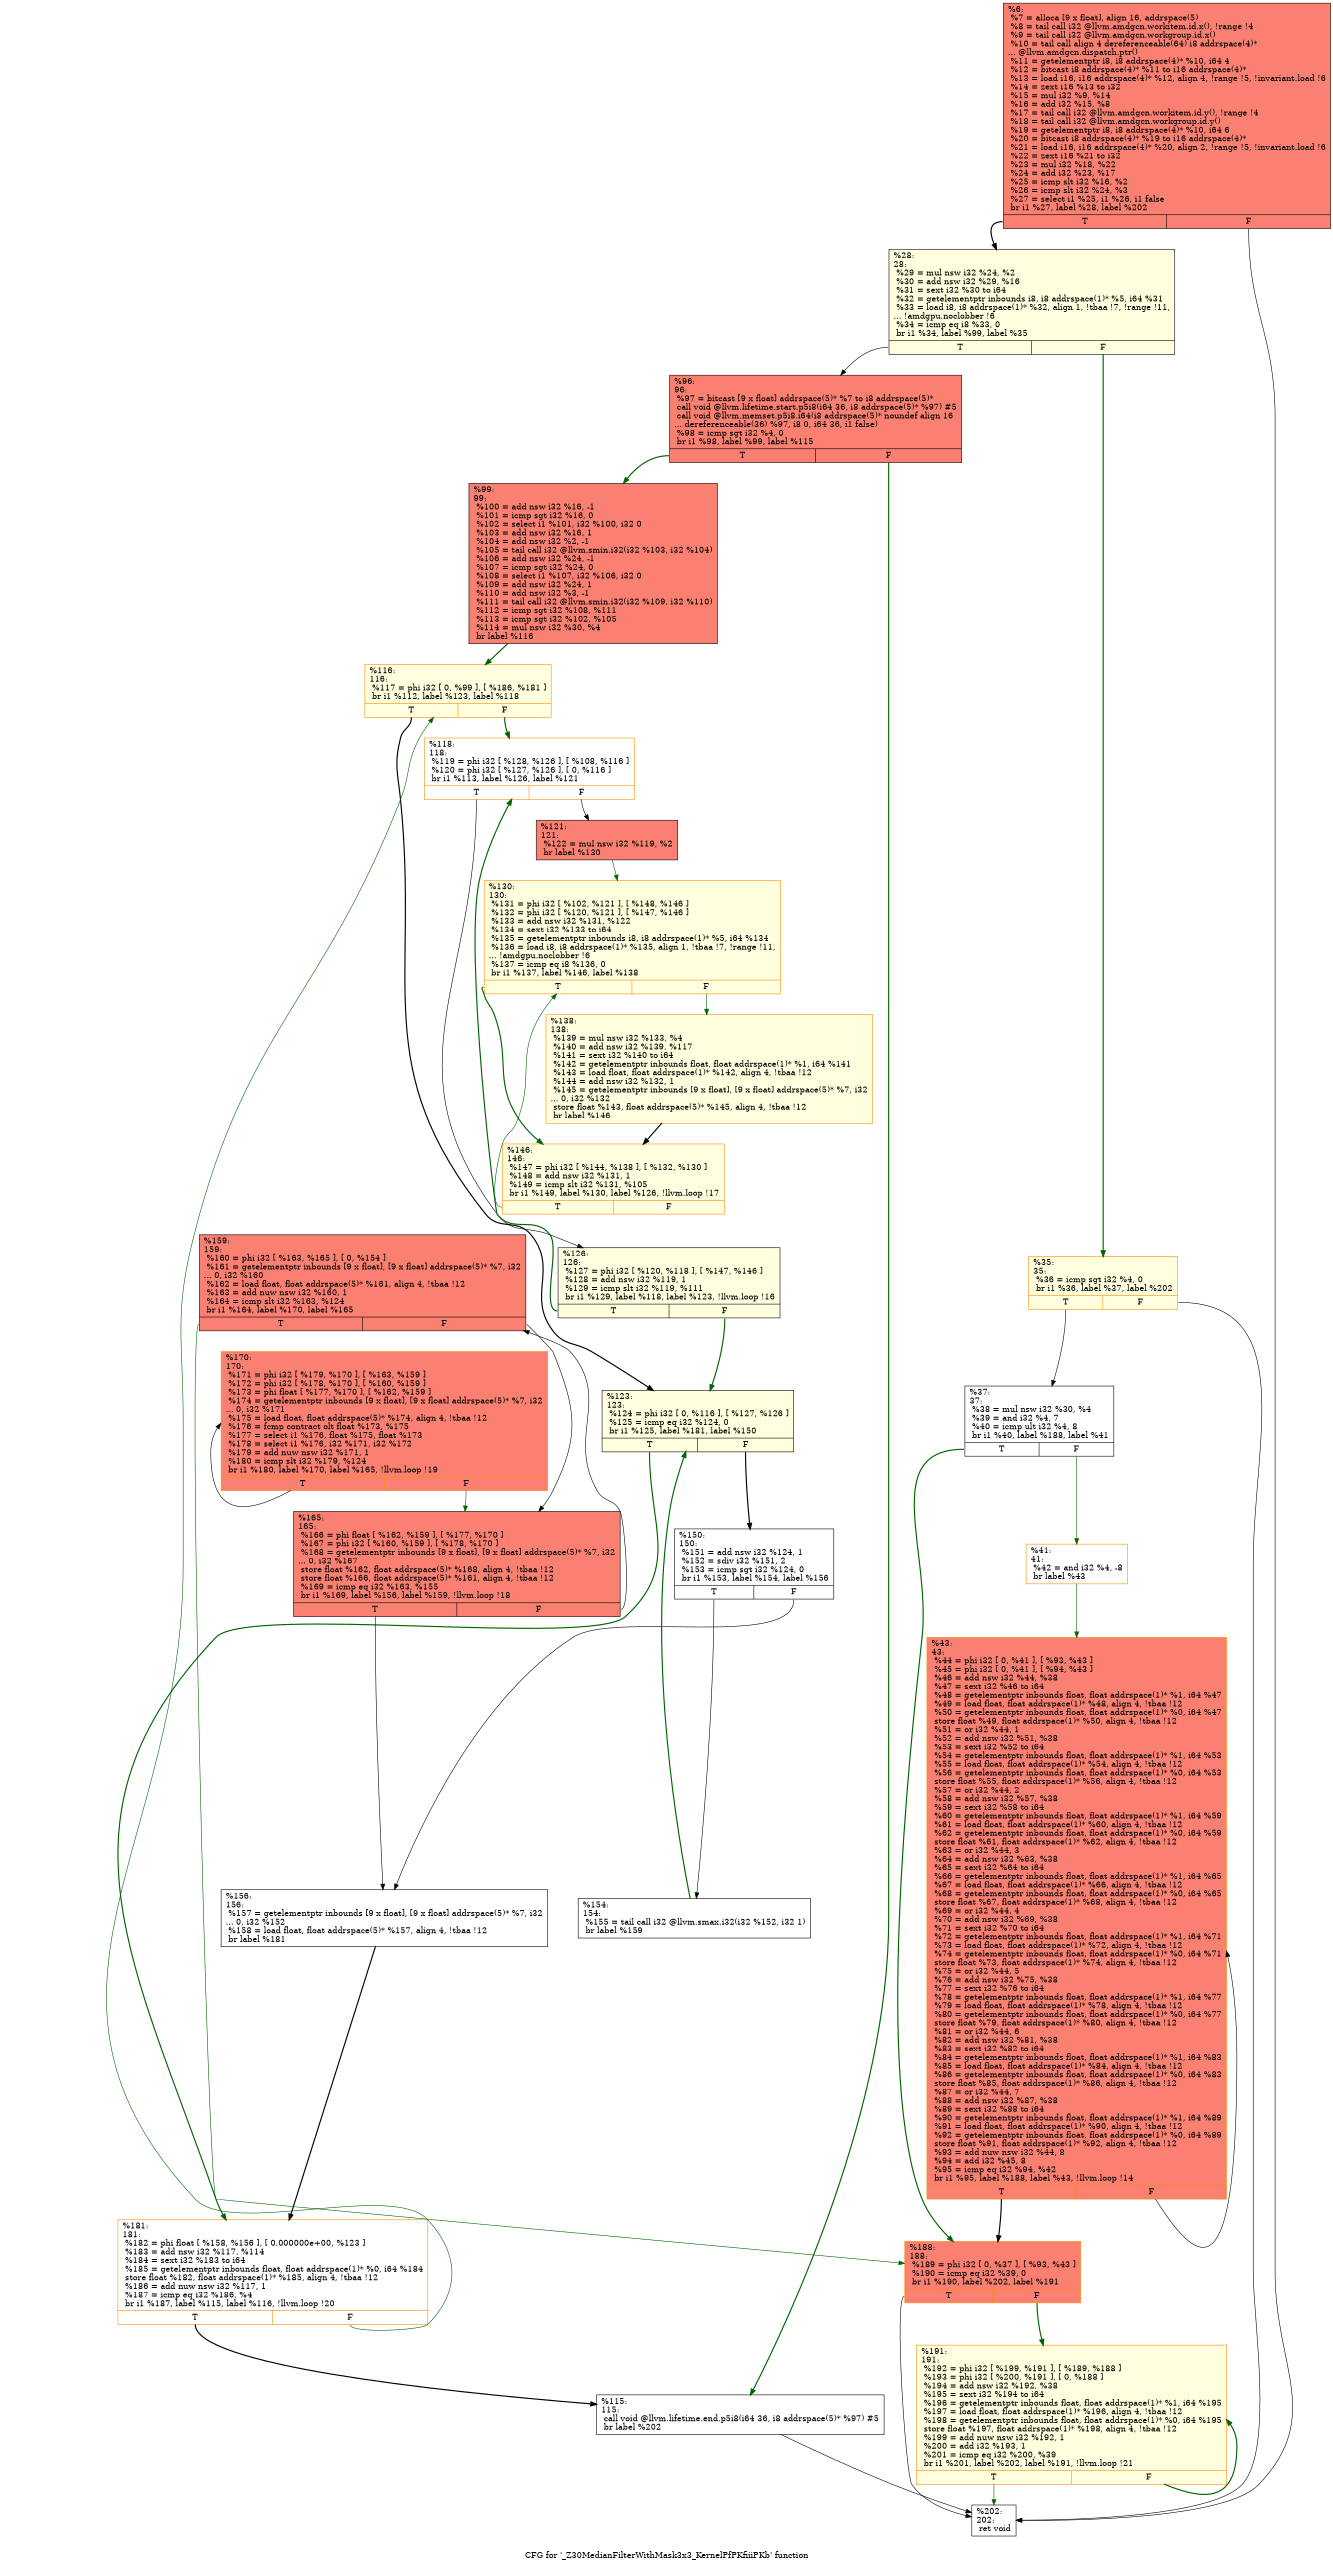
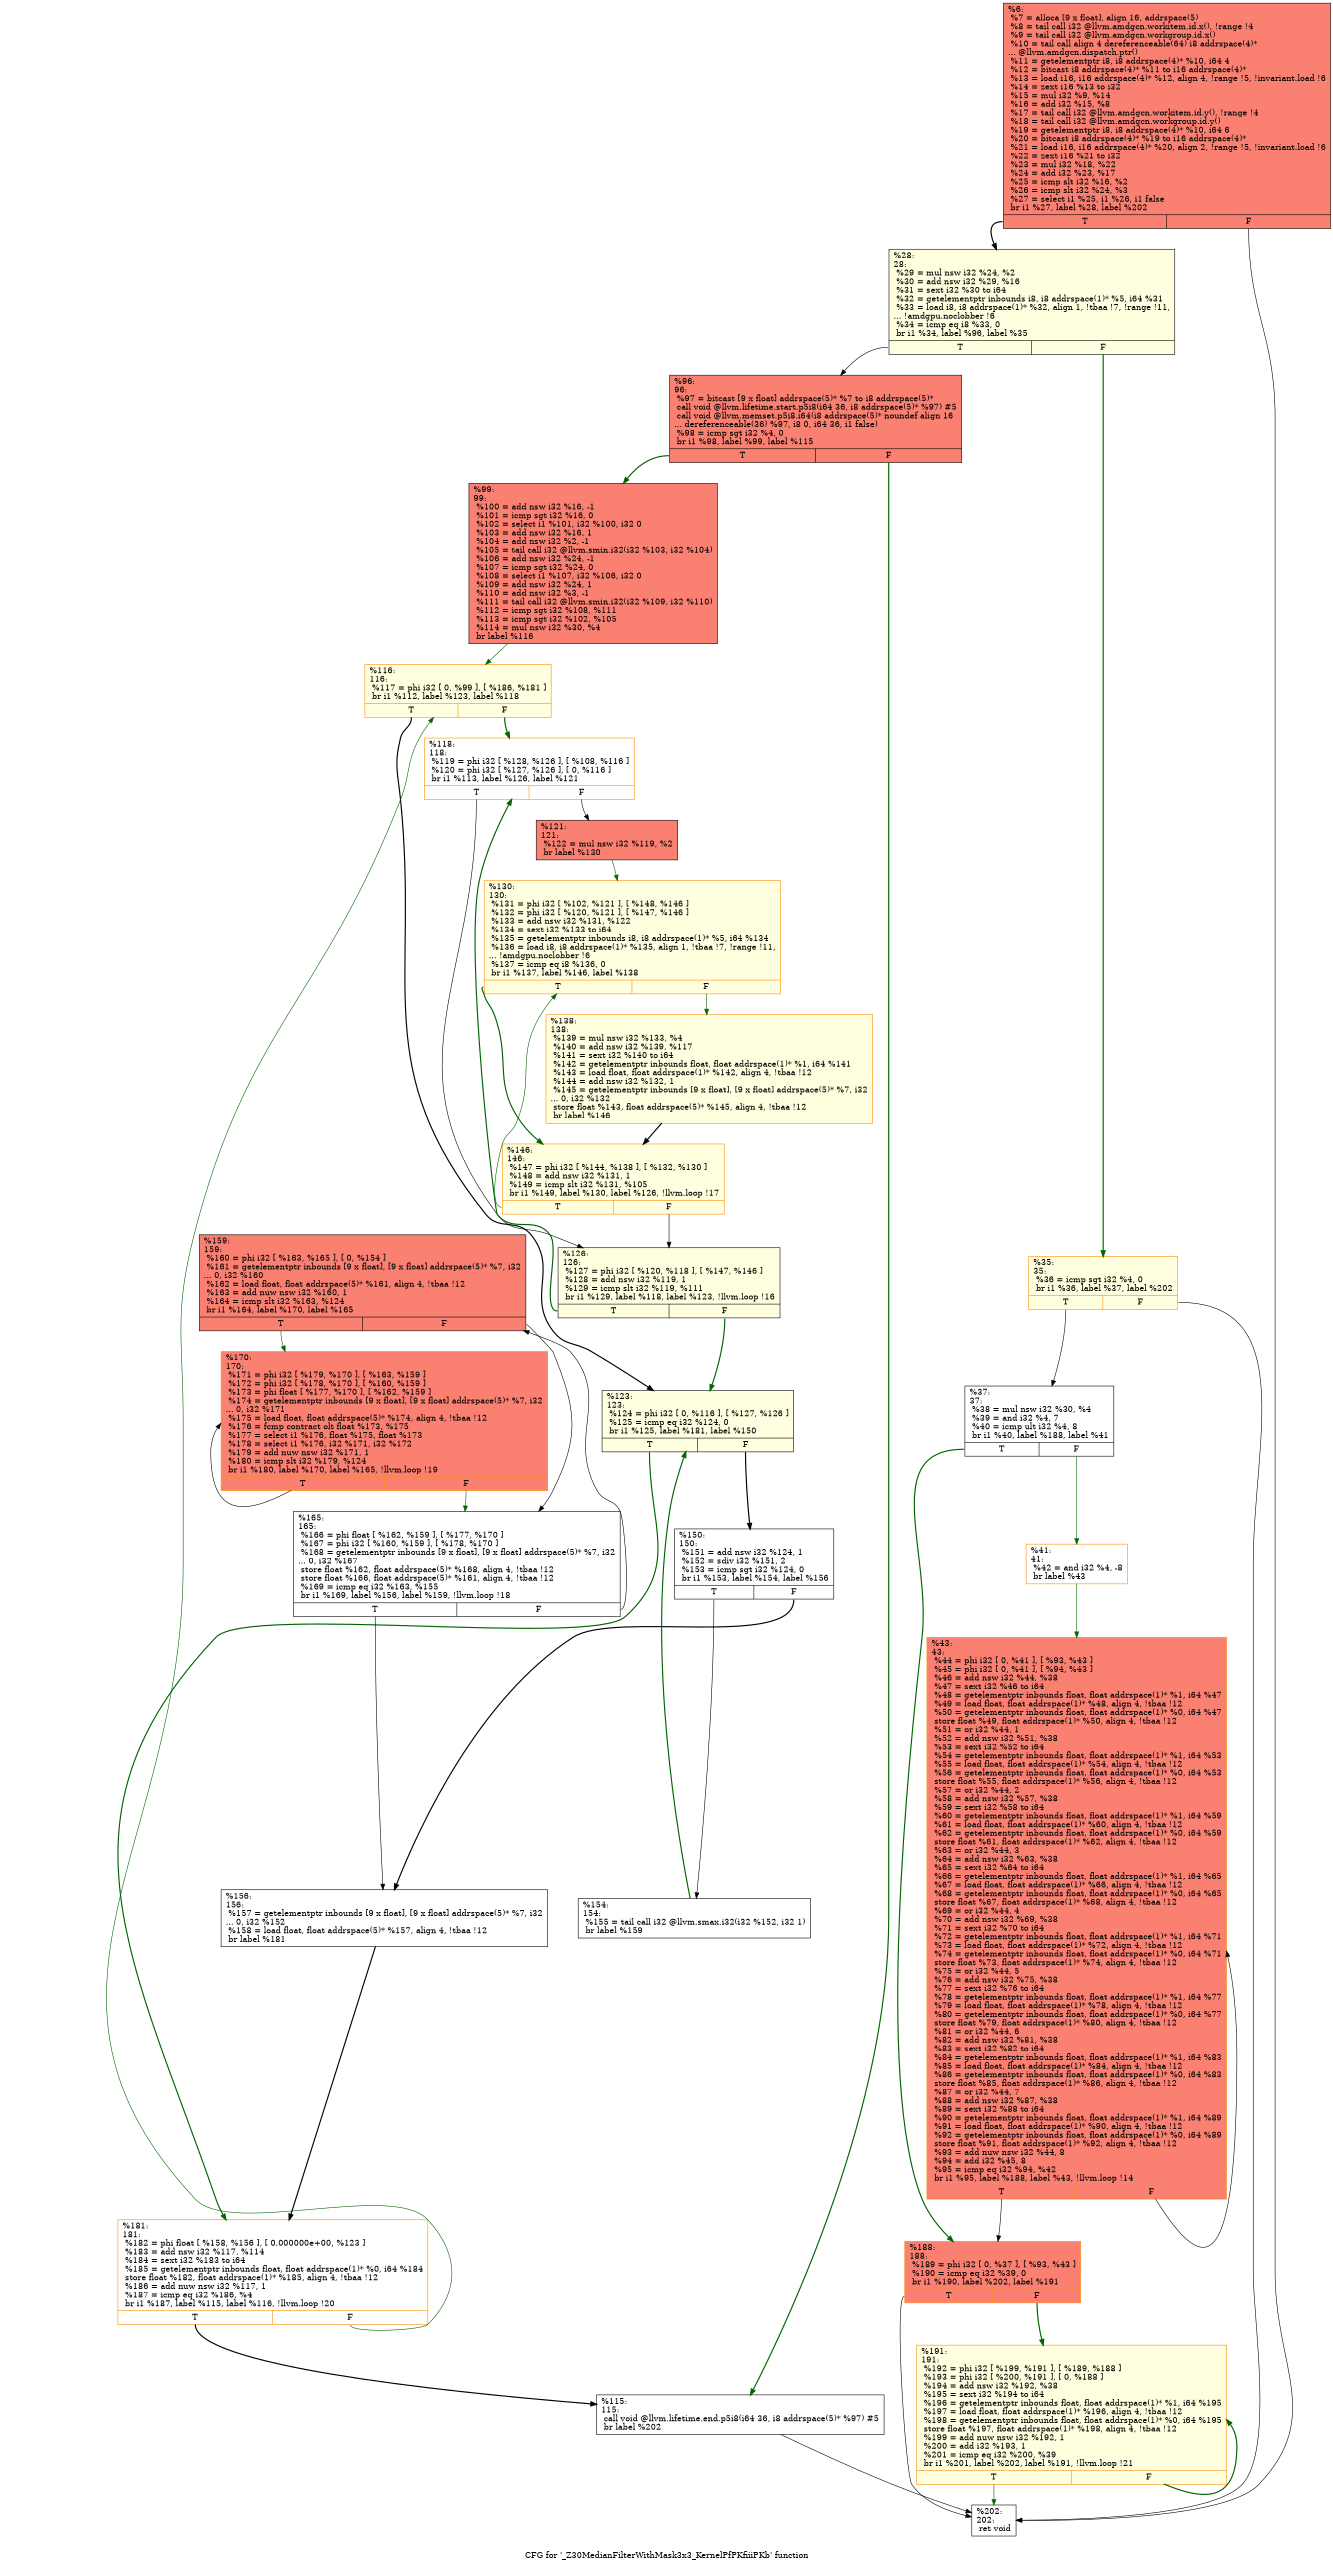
node "%28:": text "br i1 %34, label %99, label %35" -> "br i1 %34, label %96, label %35"
edge "%99:" -> "%116:": style bold -> solid
edge "%146:" -> "%126:": added
node "%165:": fillcolor salmon -> white
edge "%150:" -> "%156:": style solid -> bold
edge "%159:" -> "%188:": now "%159:" -> "%170:"
edge "%43:" -> "%188:": style bold -> solid
